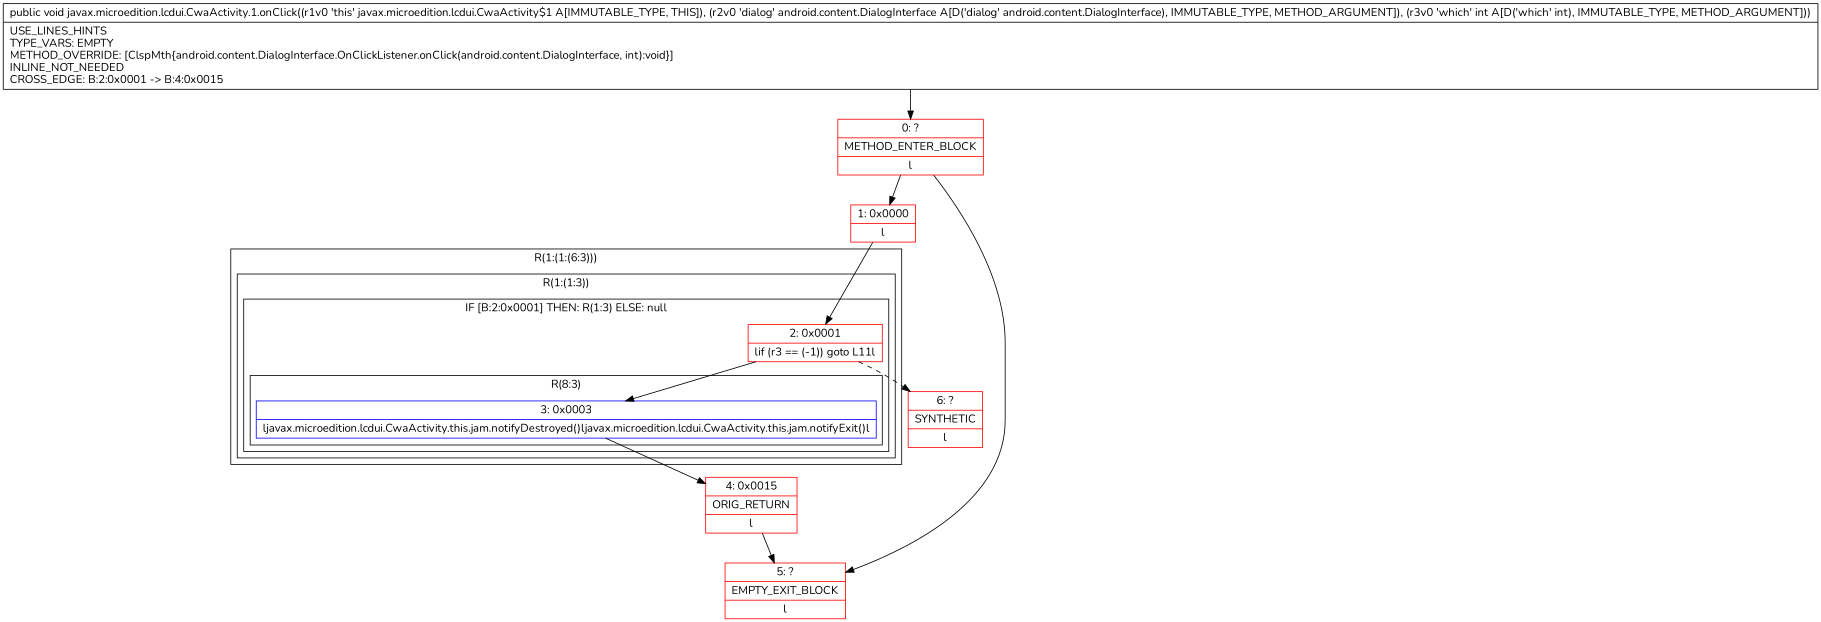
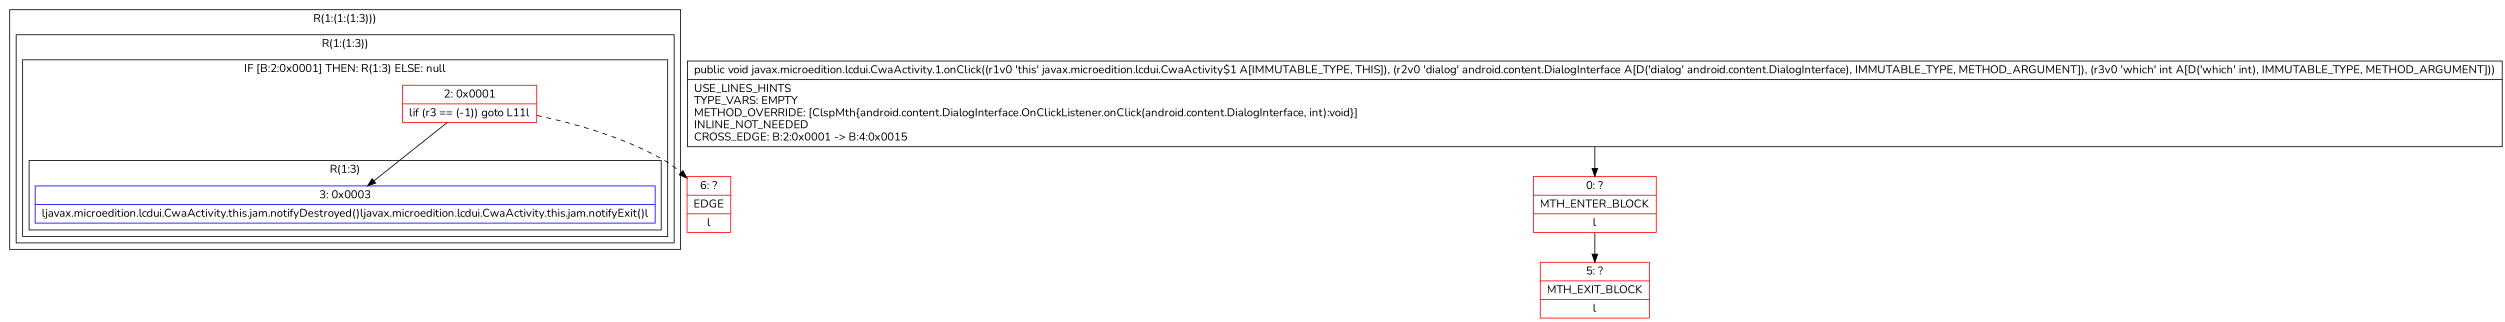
node "0: ?": text "METHOD_ENTER_BLOCK" -> "MTH_ENTER_BLOCK"
node "1: 0x0000": removed
cluster "R(1:(1:(6:3)))": label "R(1:(1:(6:3)))" -> "R(1:(1:(1:3)))"
cluster "R(8:3)": label "R(8:3)" -> "R(1:3)"
node "6: ?": text "SYNTHETIC" -> "EDGE"
node "4: 0x0015": removed
node "5: ?": text "EMPTY_EXIT_BLOCK" -> "MTH_EXIT_BLOCK"
